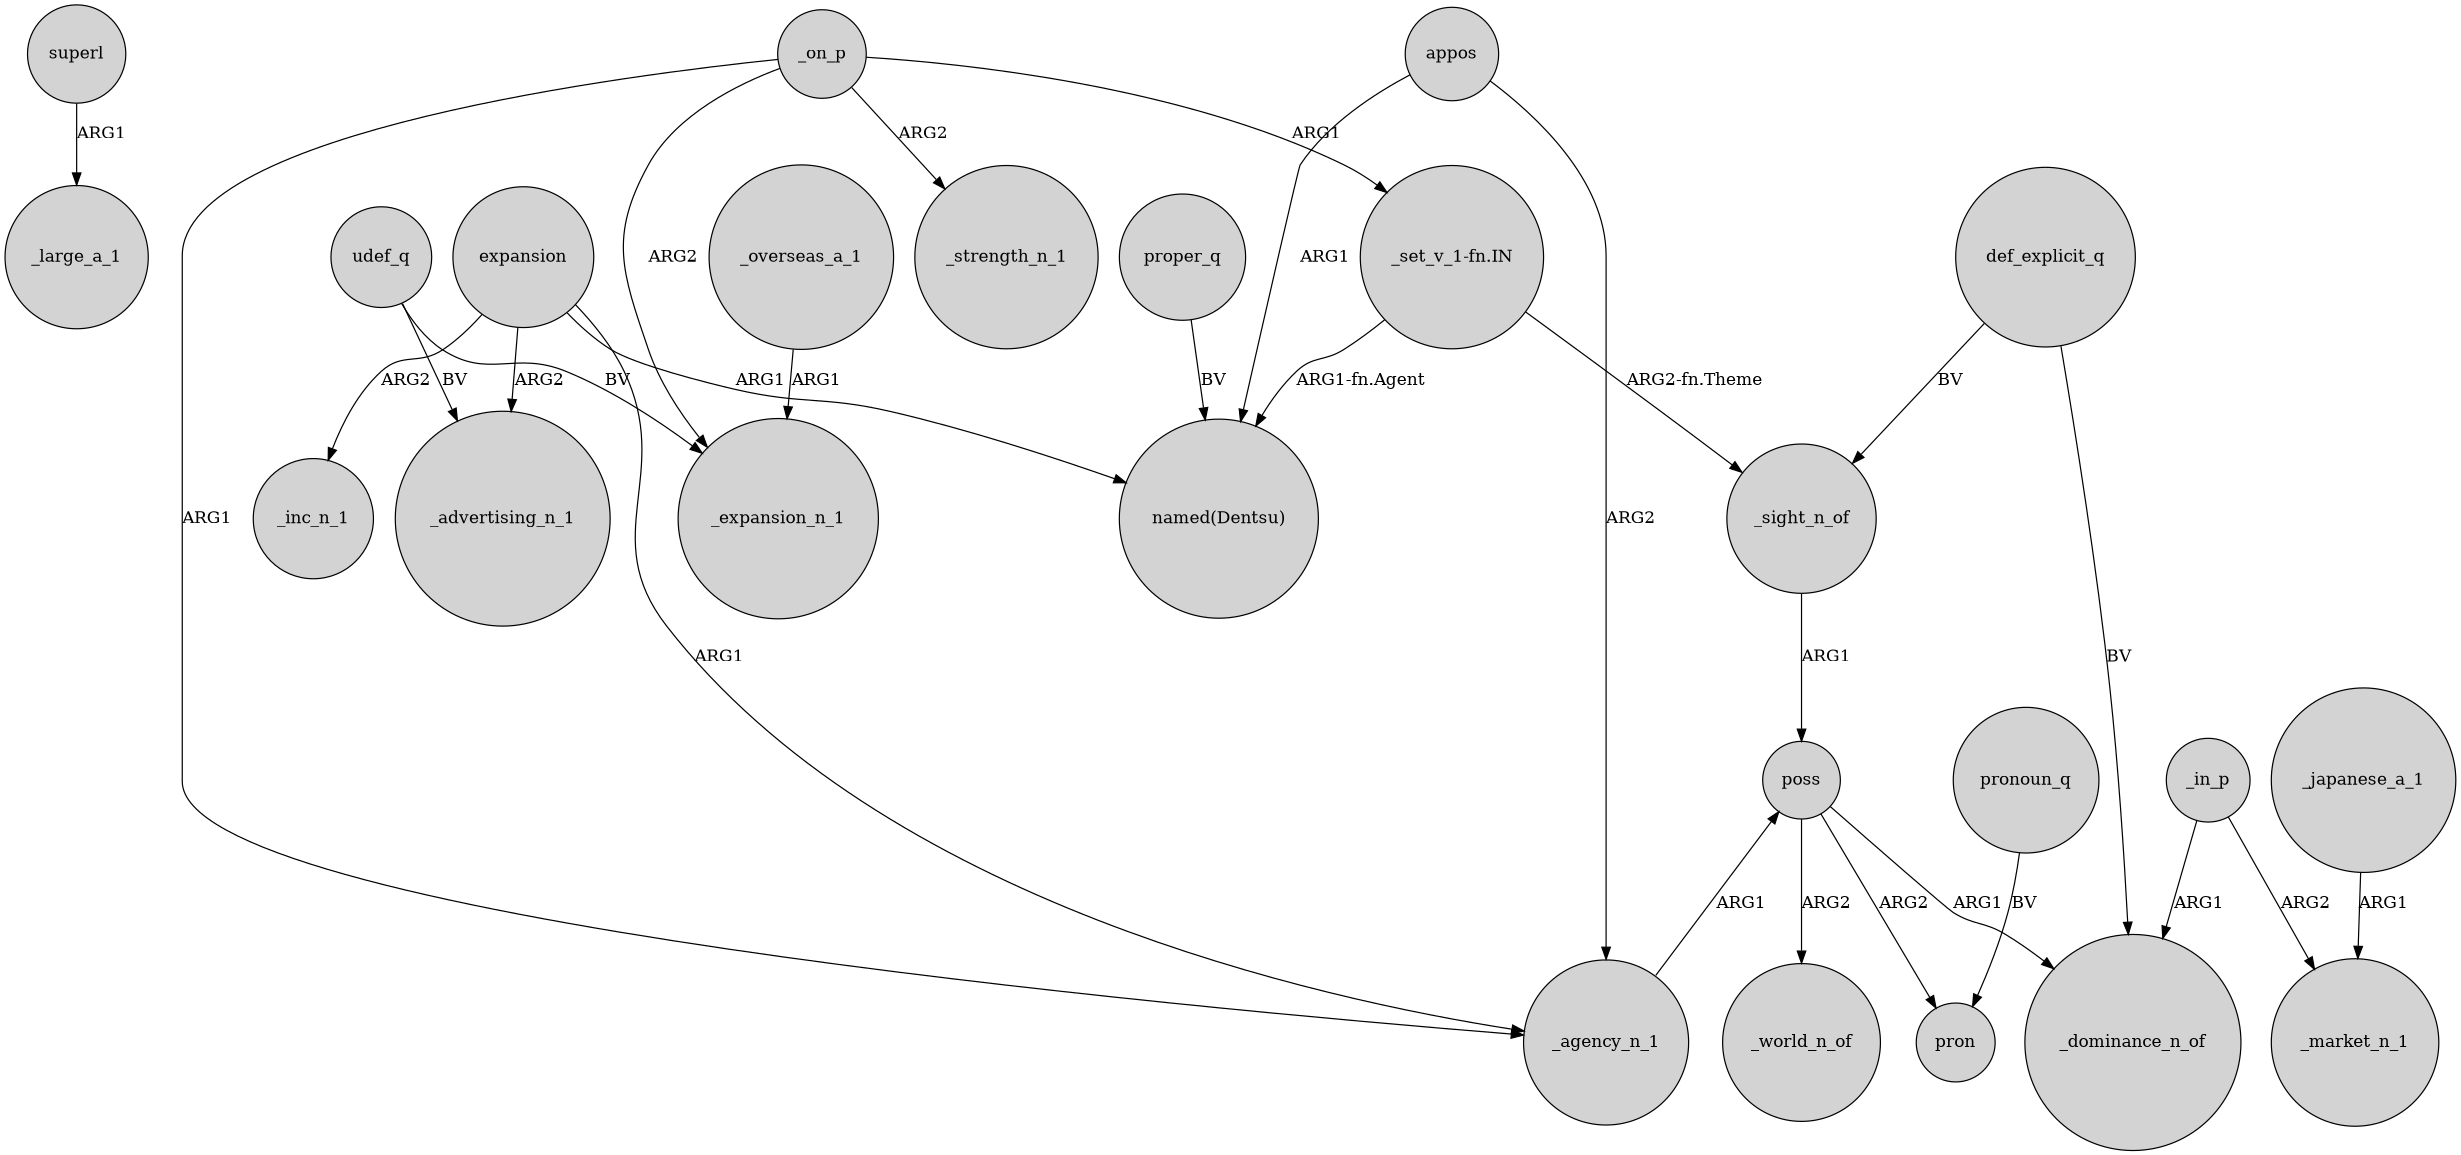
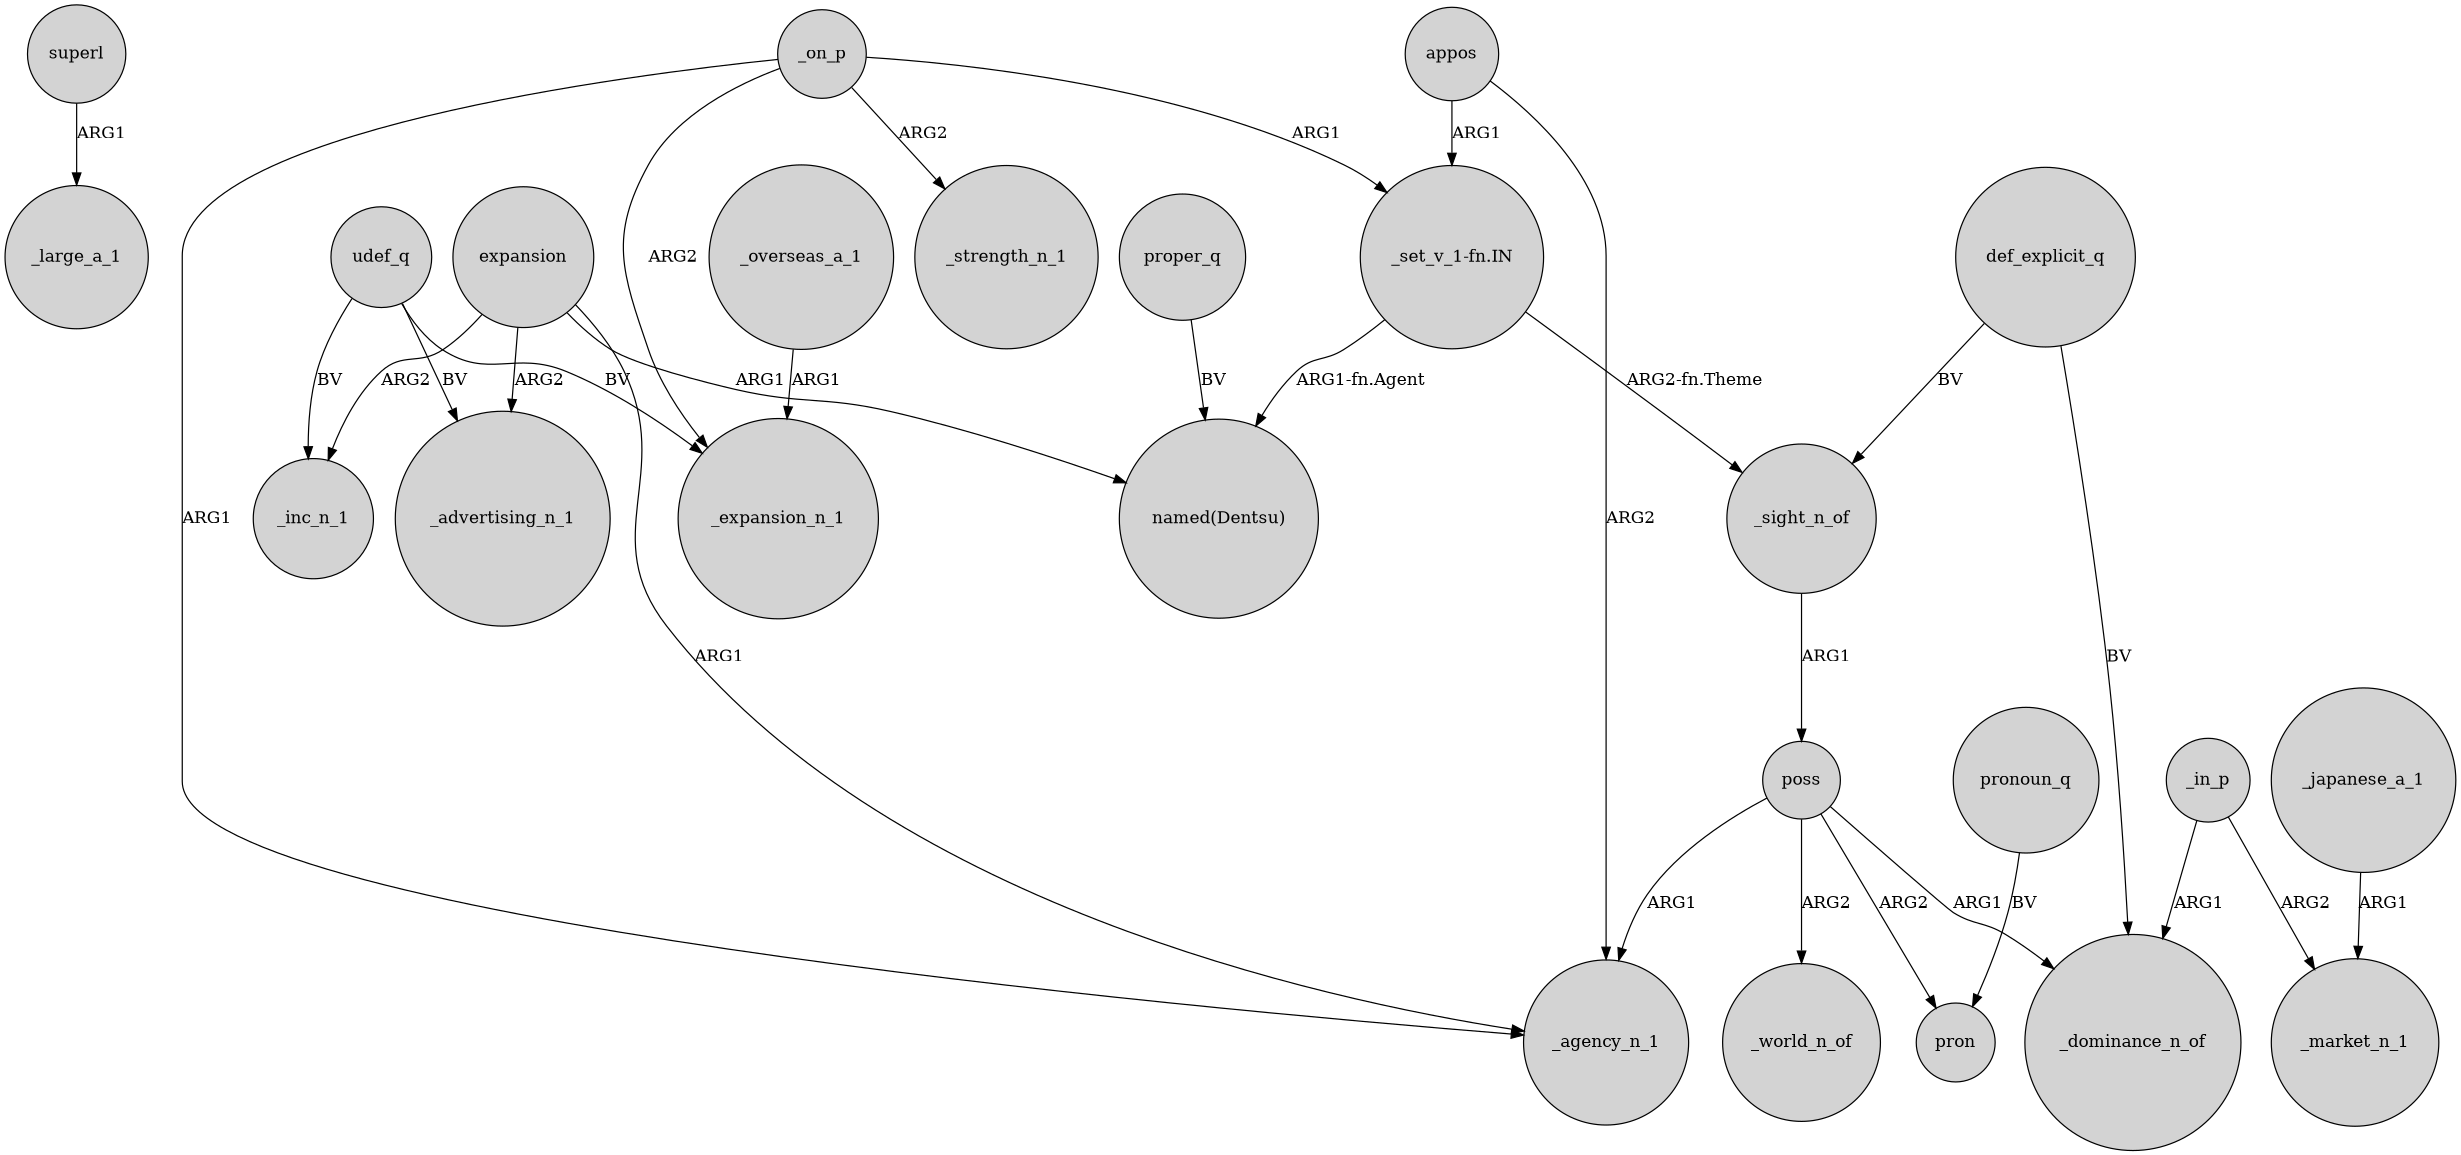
edge "appos" -> "named(Dentsu)": now "appos" -> "_set_v_1-fn.IN"
edge "udef_q" -> "_inc_n_1": added, label "BV"
edge "_agency_n_1" -> "poss": reversed
